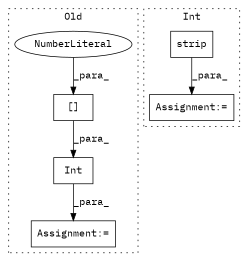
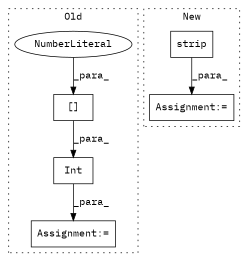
cluster "Int": label "Int" -> "New"
